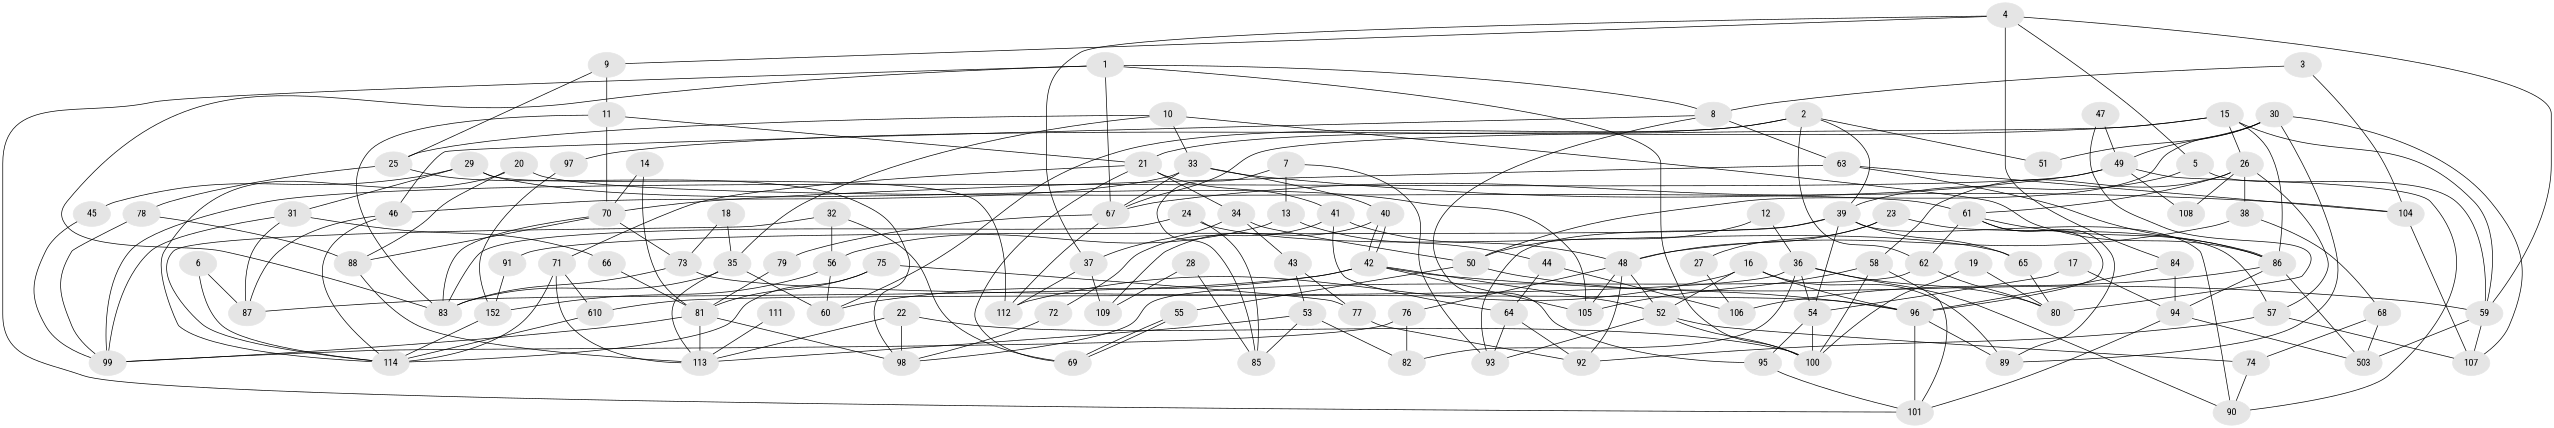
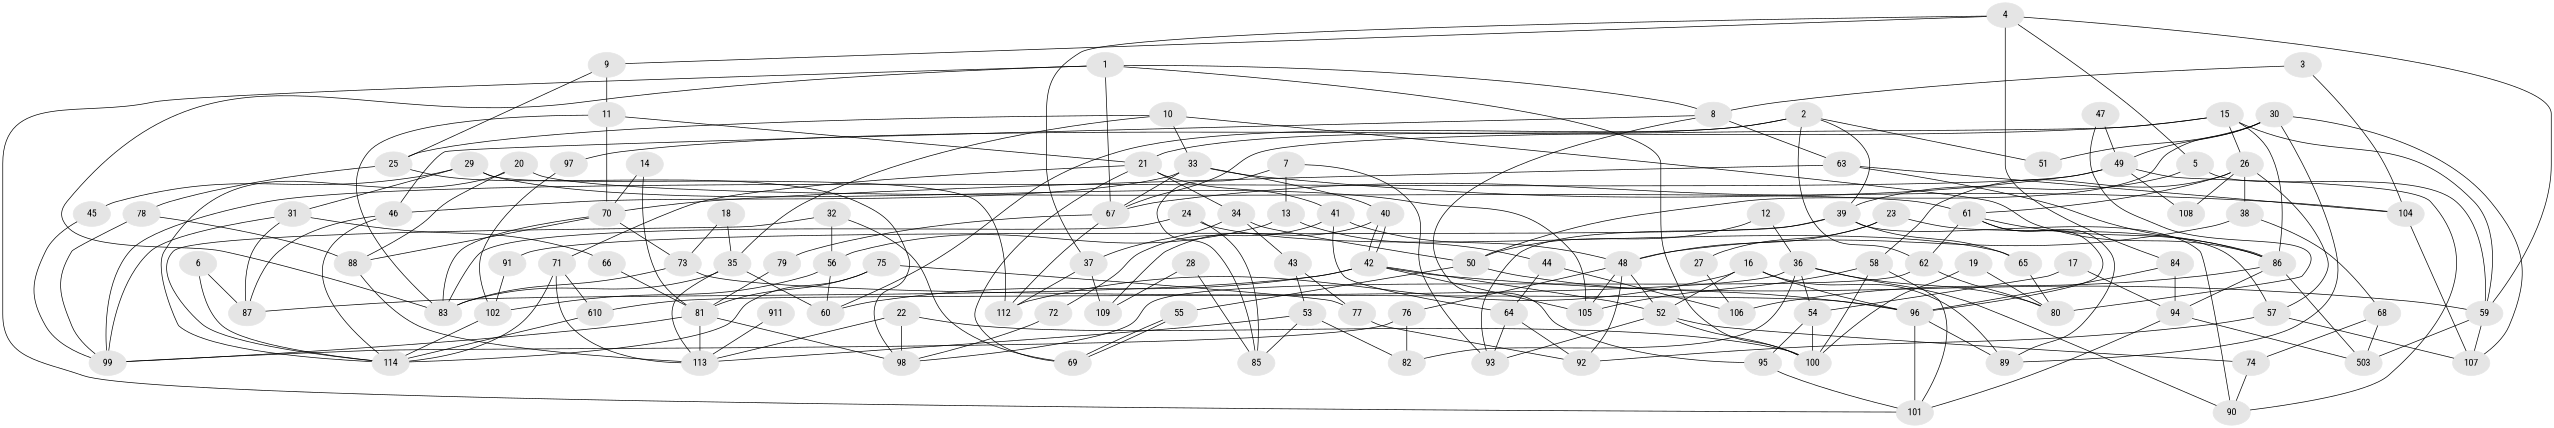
edge "39" -- "54": removed
node "152": label "152" -> "102"
node "111": label "111" -> "911"
